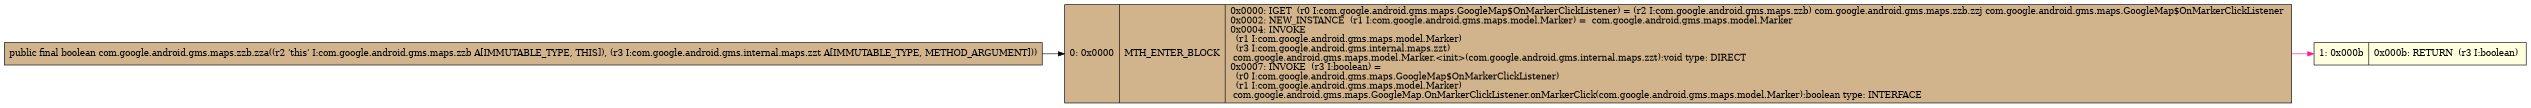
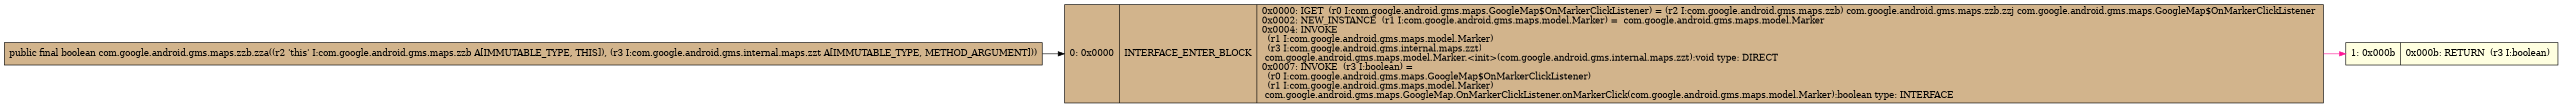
node "0: 0x0000": text "MTH_ENTER_BLOCK" -> "INTERFACE_ENTER_BLOCK"
